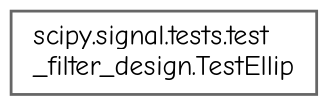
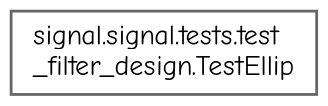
node "scipy.signal.tests.test _filter_design.TestEllip": label "scipy.signal.tests.test _filter_design.TestEllip" -> "signal.signal.tests.test _filter_design.TestEllip"
